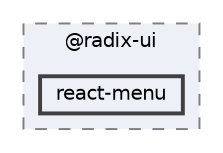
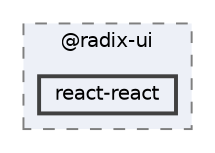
node "react-menu": label "react-menu" -> "react-react"
